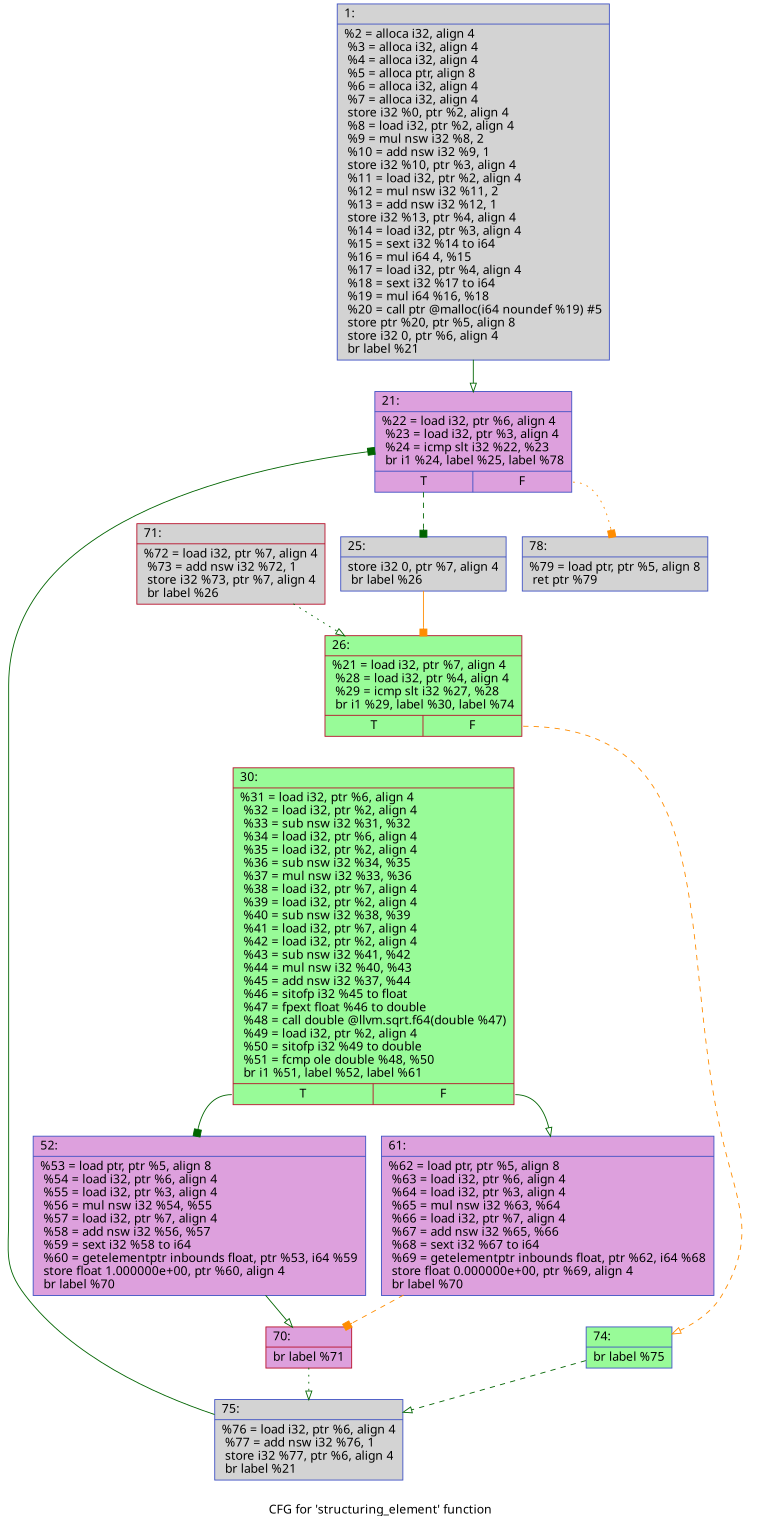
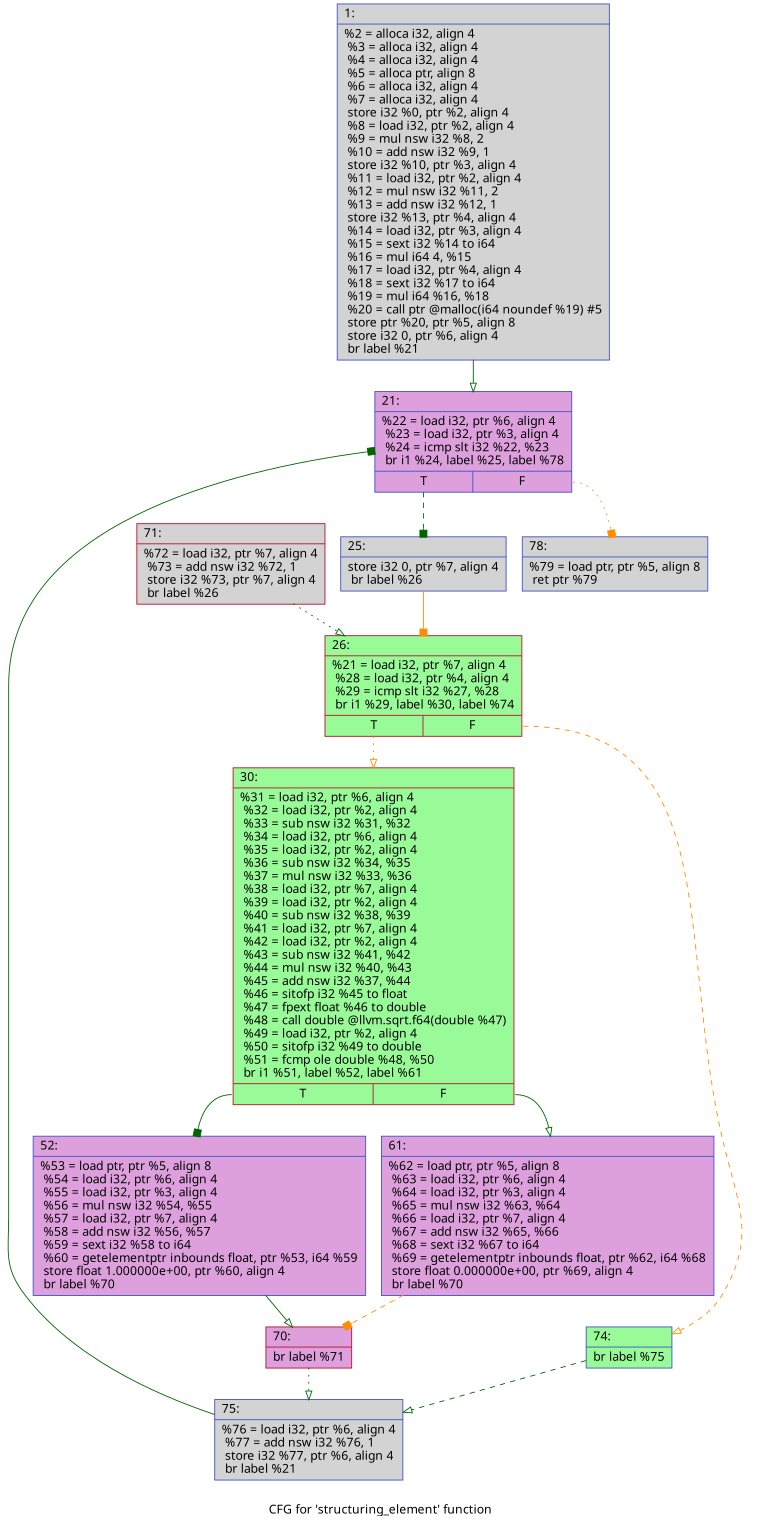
edge "26:" -> "30:": added
